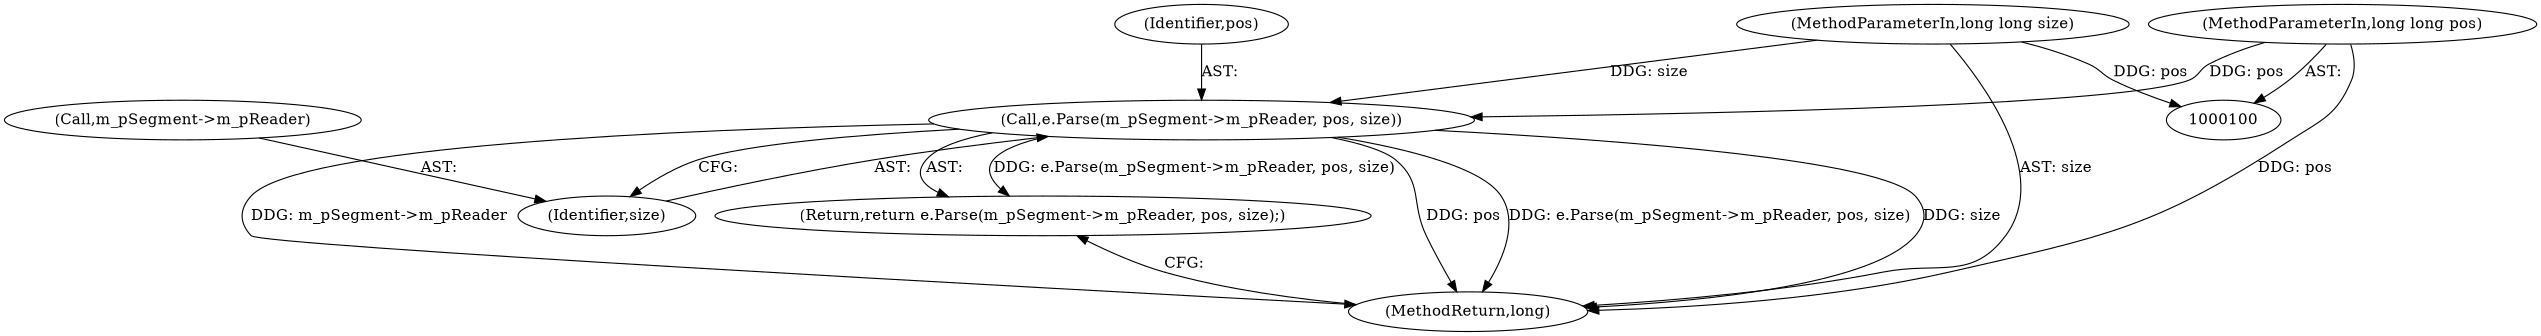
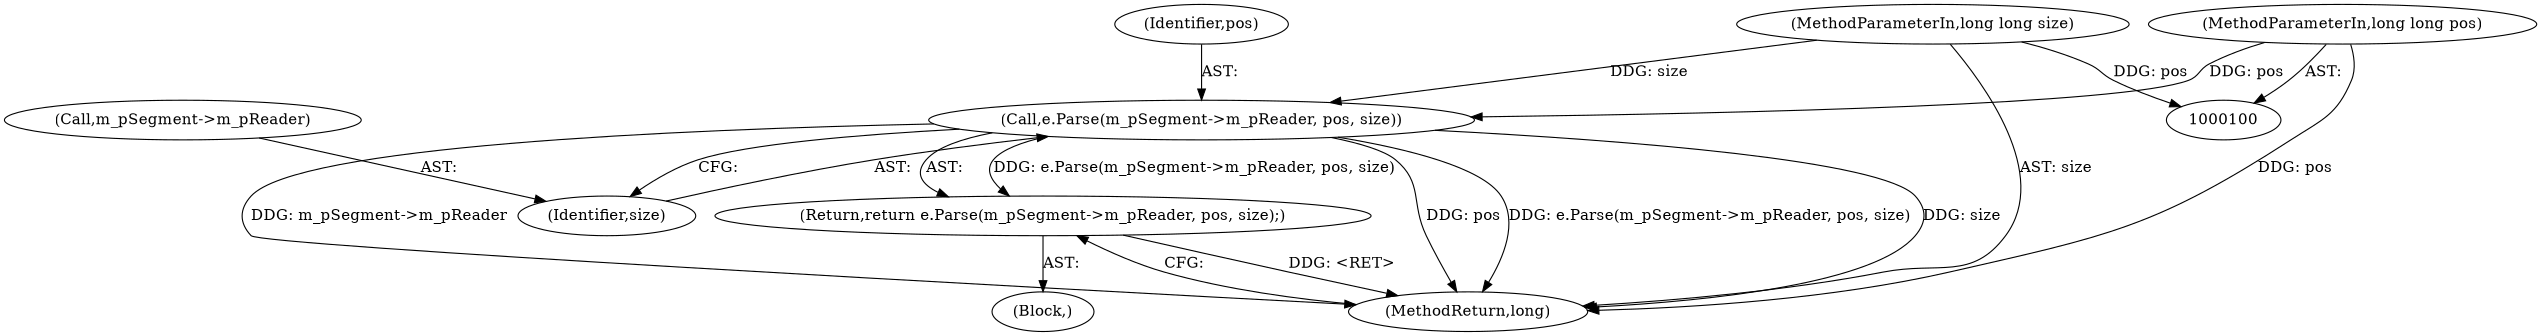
edge "(Return,return e.Parse(m_pSegment->m_pReader, pos, size);)" -> "(MethodReturn,long)": added, label "DDG: <RET>"
node "(Block,)": added
